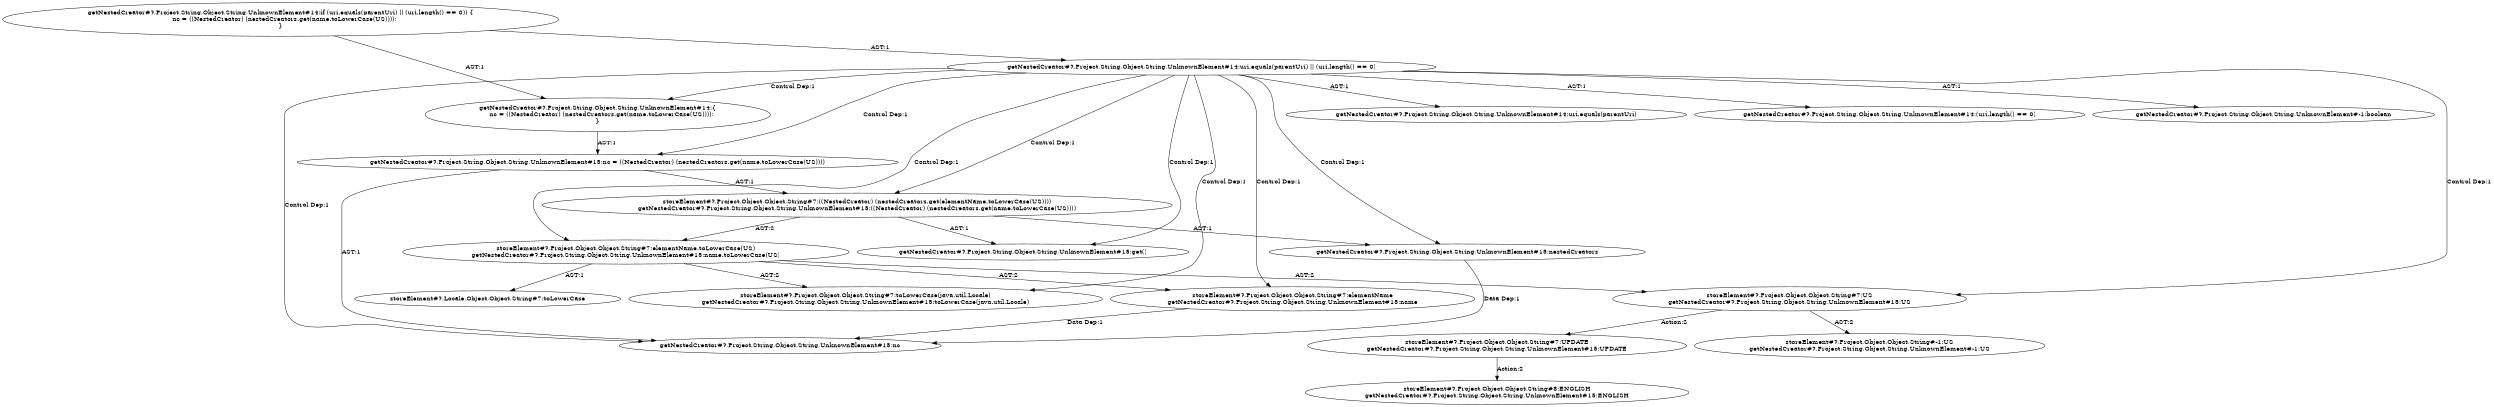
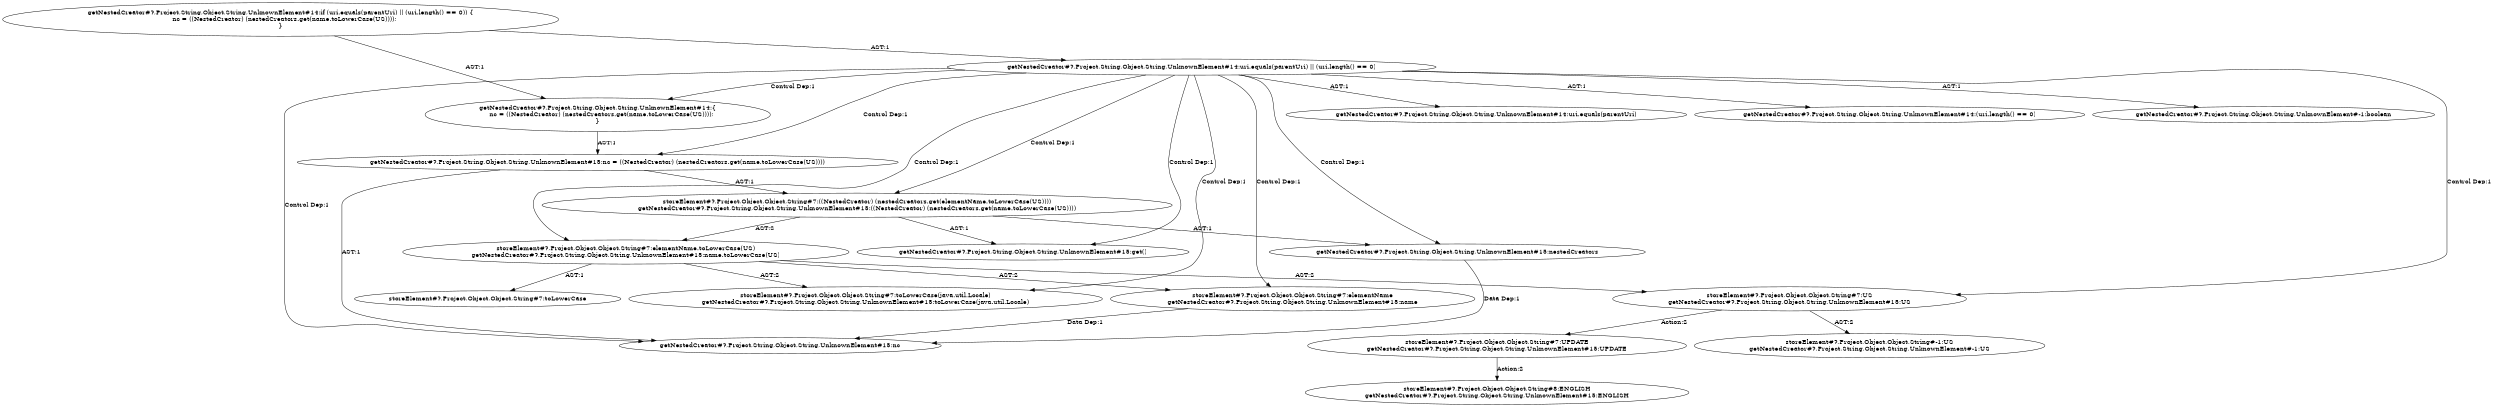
node "storeElement#?,Locale,Object,Object,String#7:toLowerCase": label "storeElement#?,Locale,Object,Object,String#7:toLowerCase" -> "storeElement#?,Project,Object,Object,String#7:toLowerCase"
